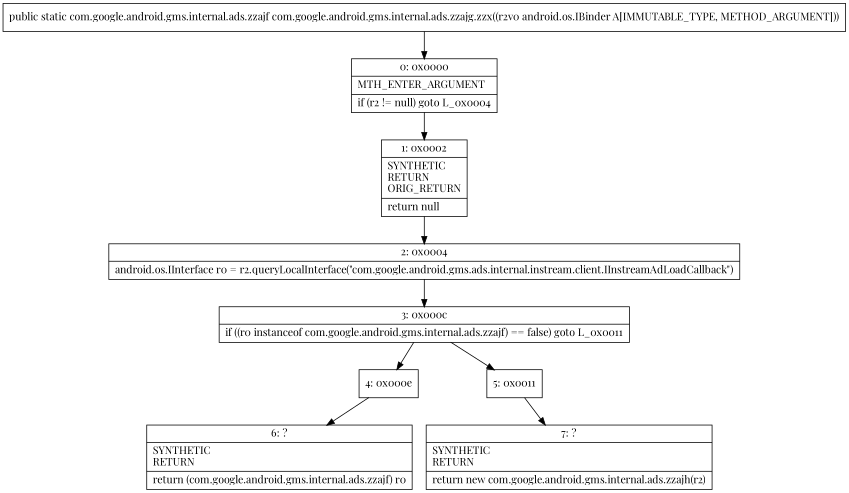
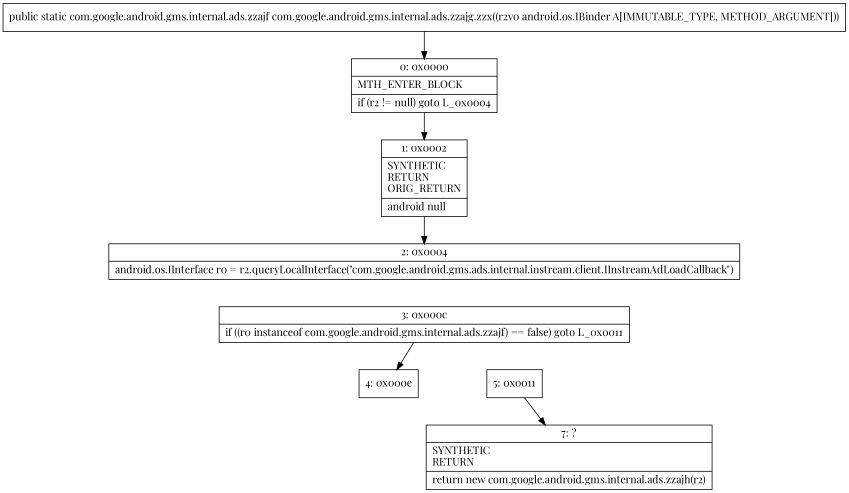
node "0: 0x0000": text "MTH_ENTER_ARGUMENT" -> "MTH_ENTER_BLOCK"
node "1: 0x0002": text "return null" -> "android null"
edge "2: 0x0004" -> "3: 0x000c": removed
edge "3: 0x000c" -> "5: 0x0011": removed
node "6: ?": removed
